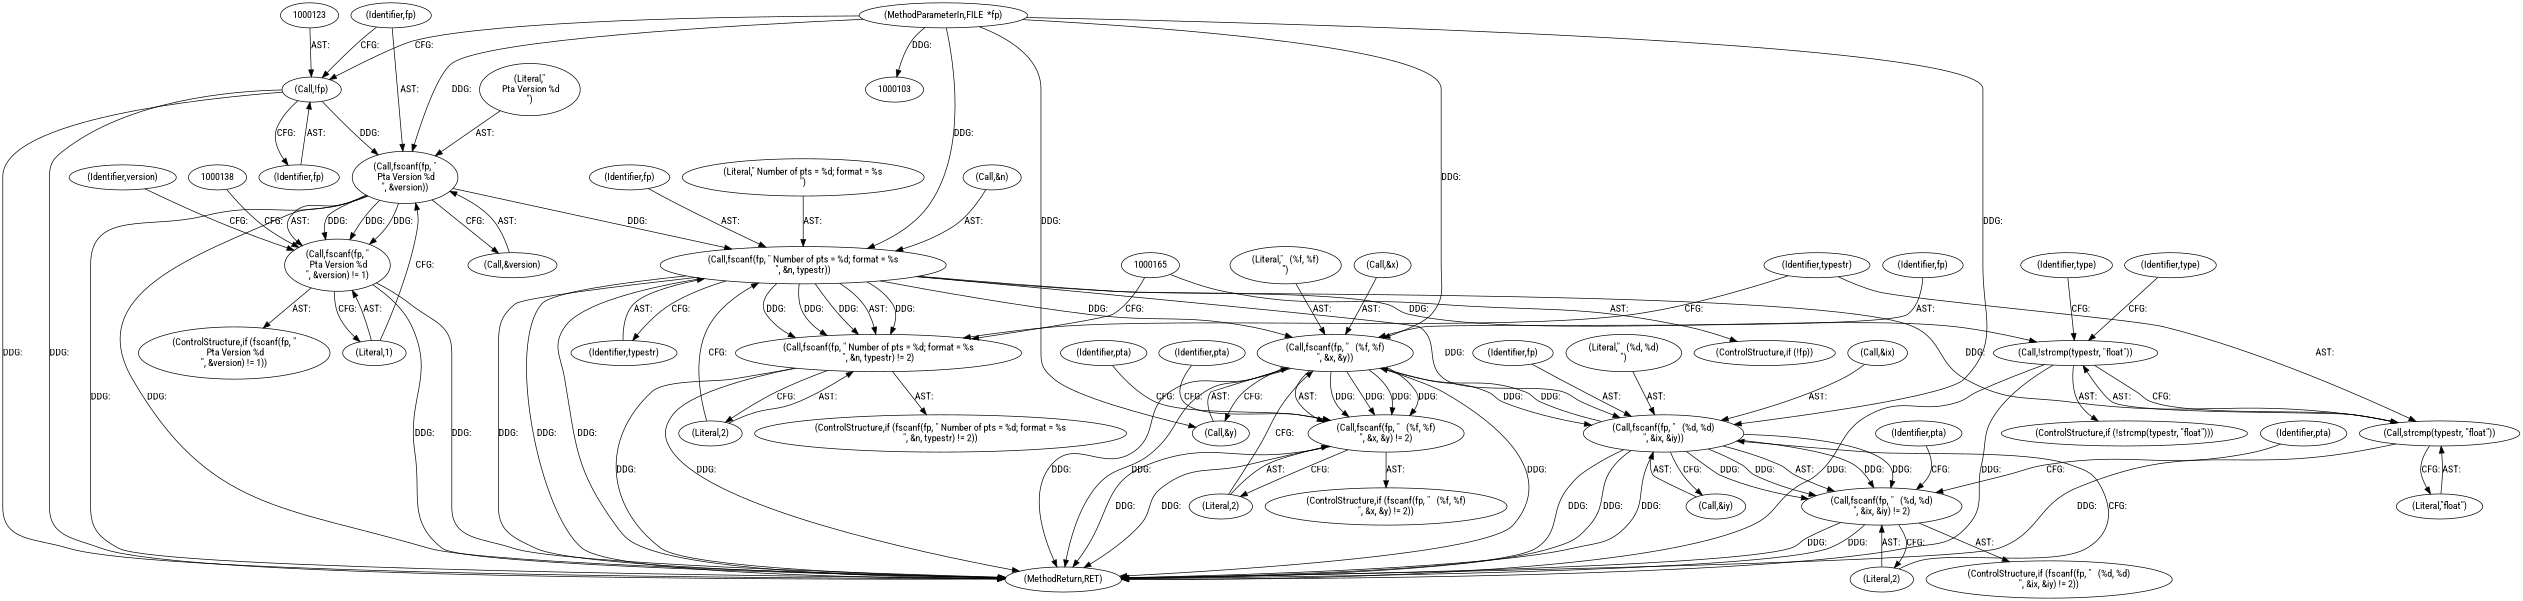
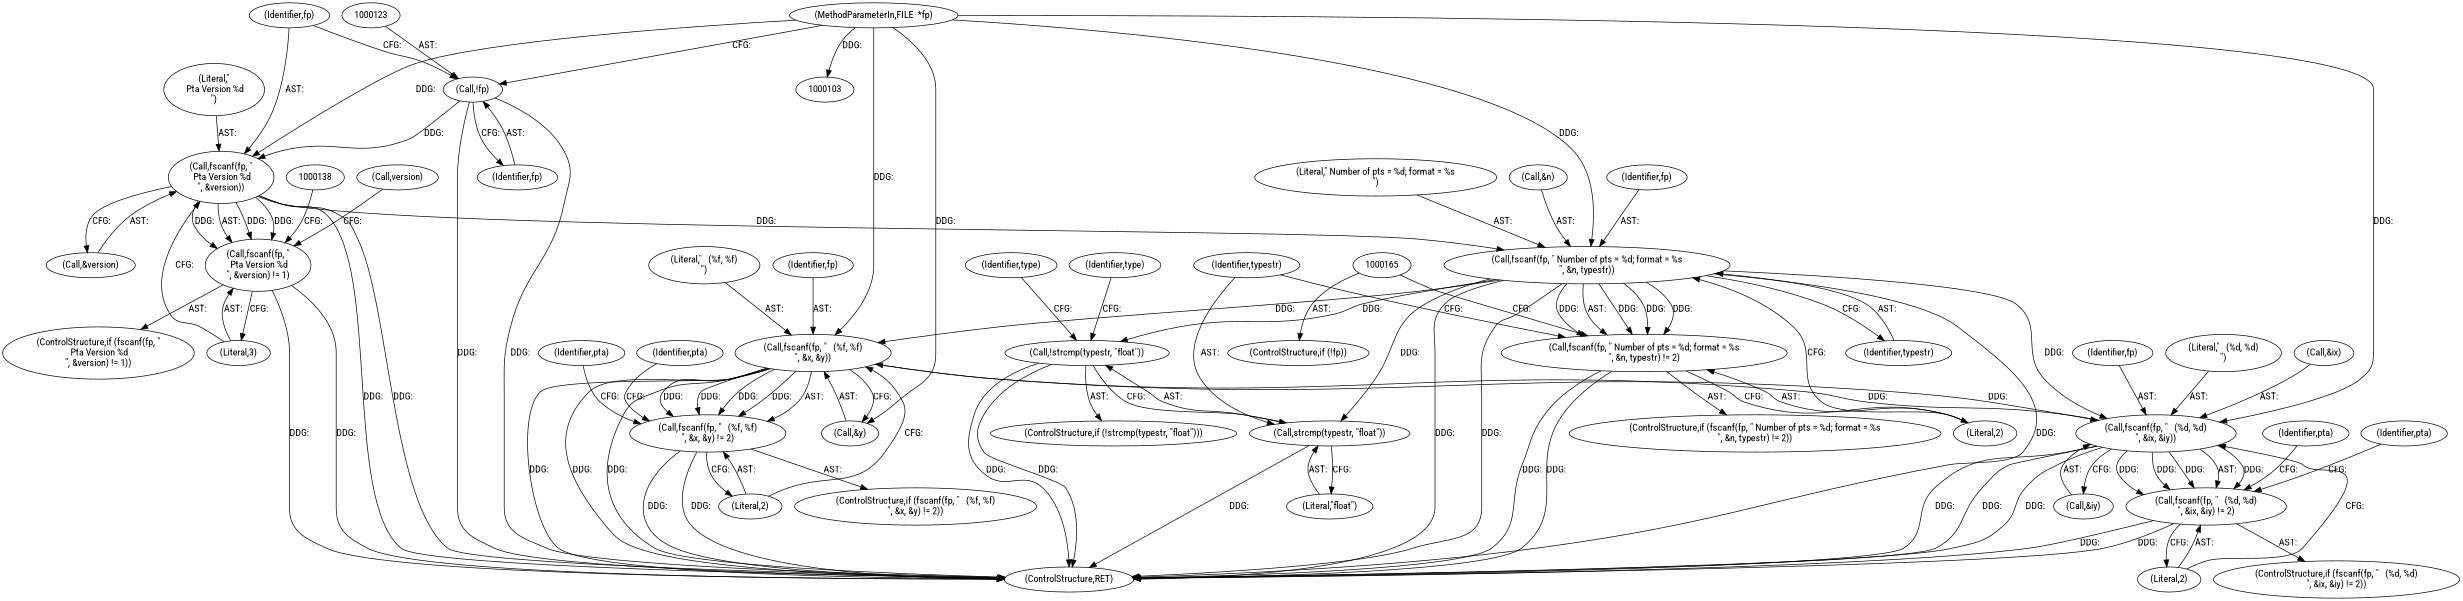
node "(Identifier,version)": label "(Identifier,version)" -> "(Call,version)"
node "(Call,&x)": removed
node "(Literal,1)": label "(Literal,1)" -> "(Literal,3)"
node "(MethodReturn,RET)": label "(MethodReturn,RET)" -> "(ControlStructure,RET)"
